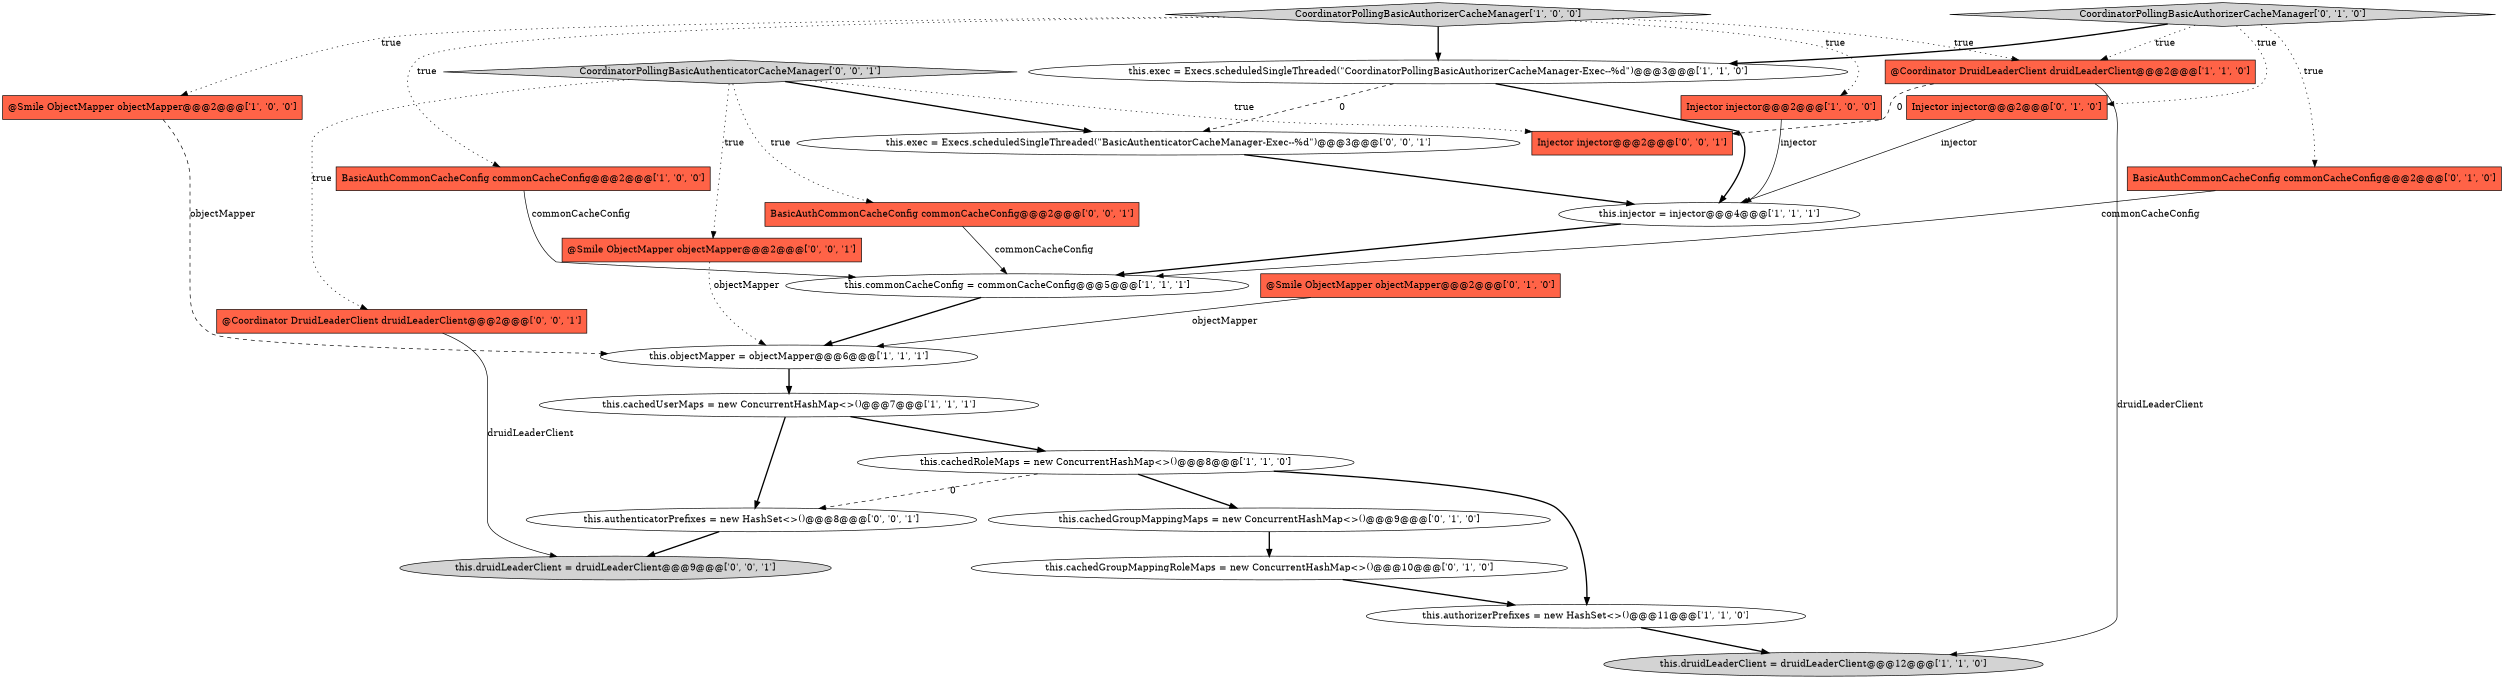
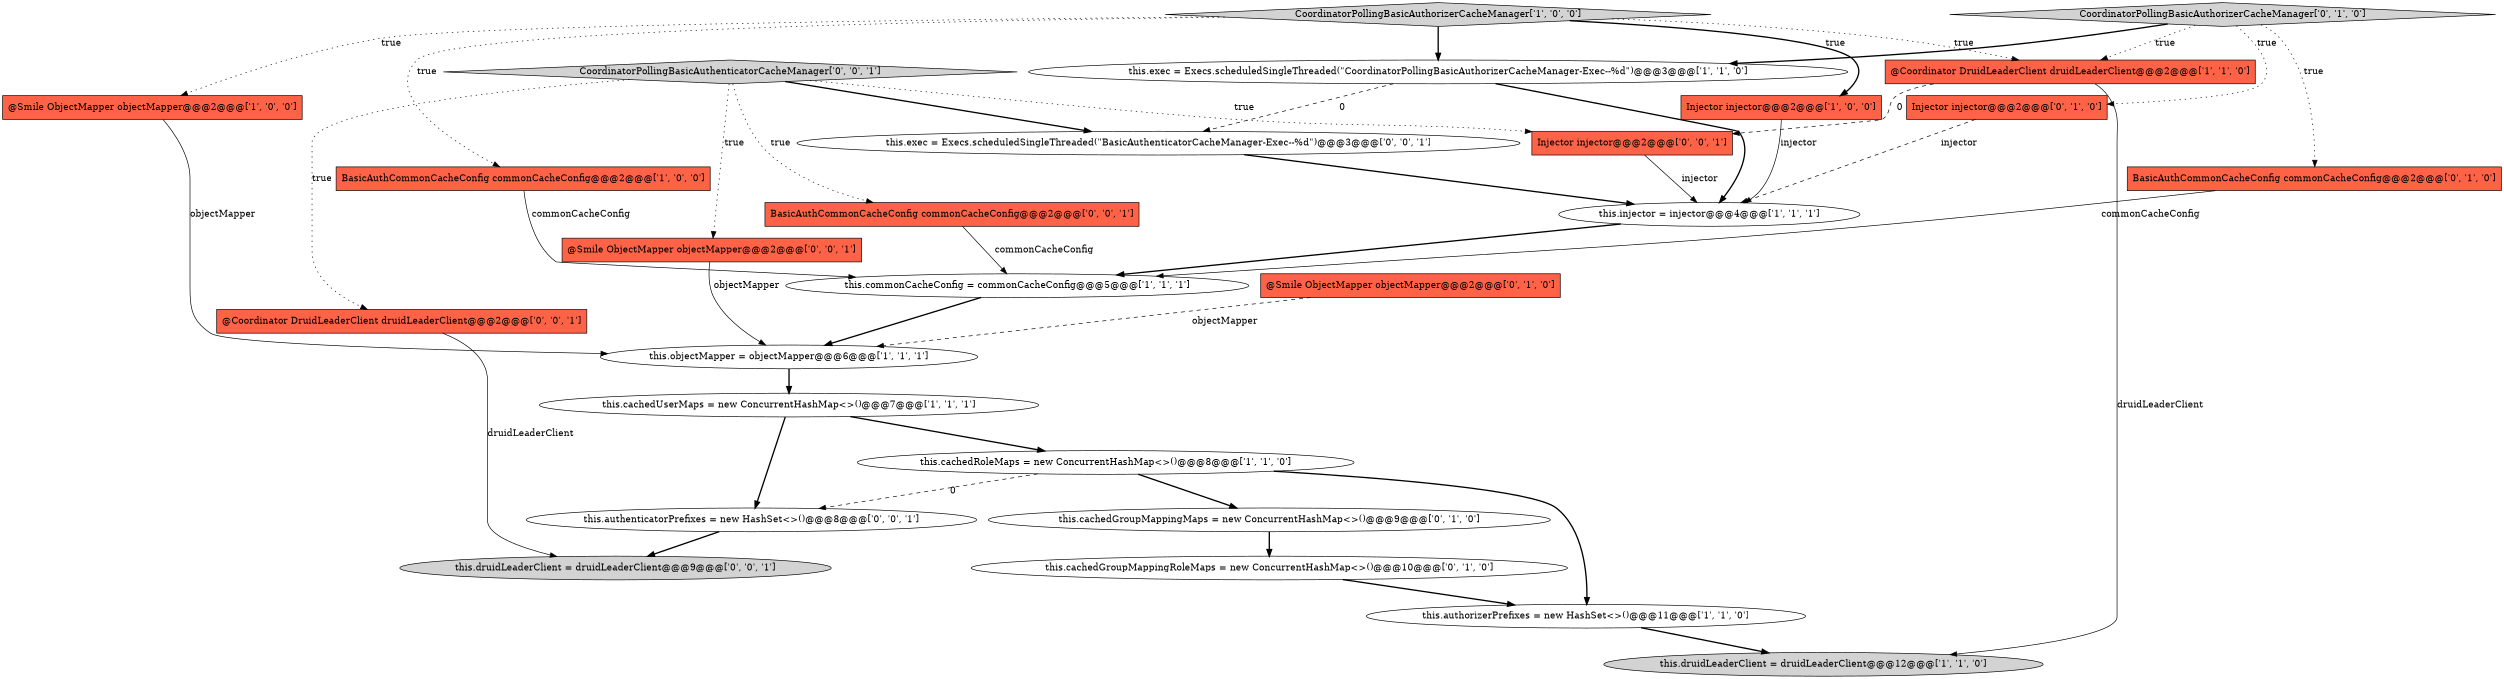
edge "CoordinatorPollingBasicAuthorizerCacheManager['1', '0', '0']" -> "Injector injector@@@2@@@['1', '0', '0']": style dotted -> bold
edge "Injector injector@@@2@@@['0', '1', '0']" -> "this.injector = injector@@@4@@@['1', '1', '1']": style solid -> dashed
edge "Injector injector@@@2@@@['0', '0', '1']" -> "this.injector = injector@@@4@@@['1', '1', '1']": added, label "injector"
edge "@Smile ObjectMapper objectMapper@@@2@@@['0', '0', '1']" -> "this.objectMapper = objectMapper@@@6@@@['1', '1', '1']": style dotted -> solid
edge "@Smile ObjectMapper objectMapper@@@2@@@['0', '1', '0']" -> "this.objectMapper = objectMapper@@@6@@@['1', '1', '1']": style solid -> dashed
edge "@Smile ObjectMapper objectMapper@@@2@@@['1', '0', '0']" -> "this.objectMapper = objectMapper@@@6@@@['1', '1', '1']": style dashed -> solid
